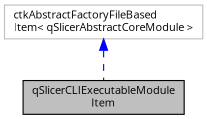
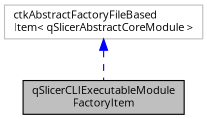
node "qSlicerCLIExecutableModule Item": label "qSlicerCLIExecutableModule Item" -> "qSlicerCLIExecutableModule FactoryItem"
